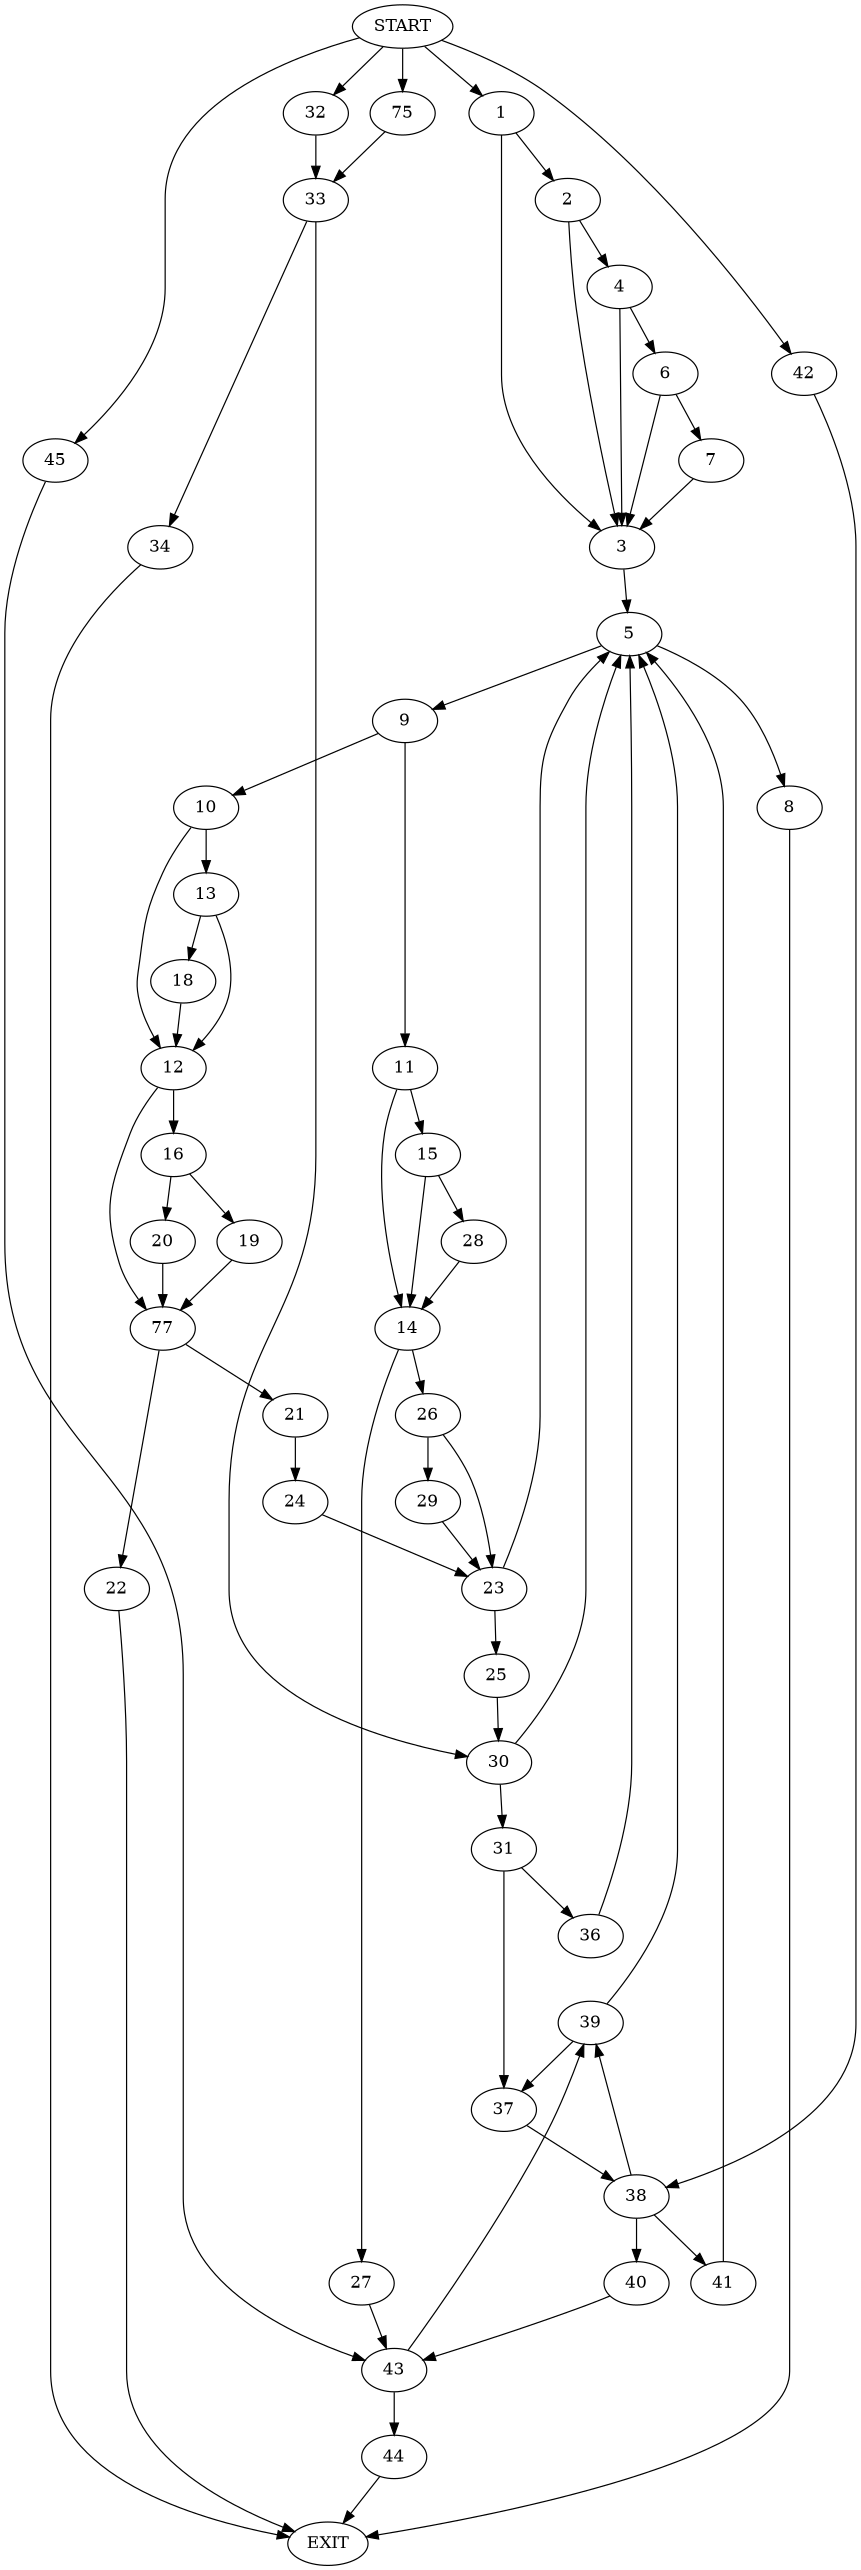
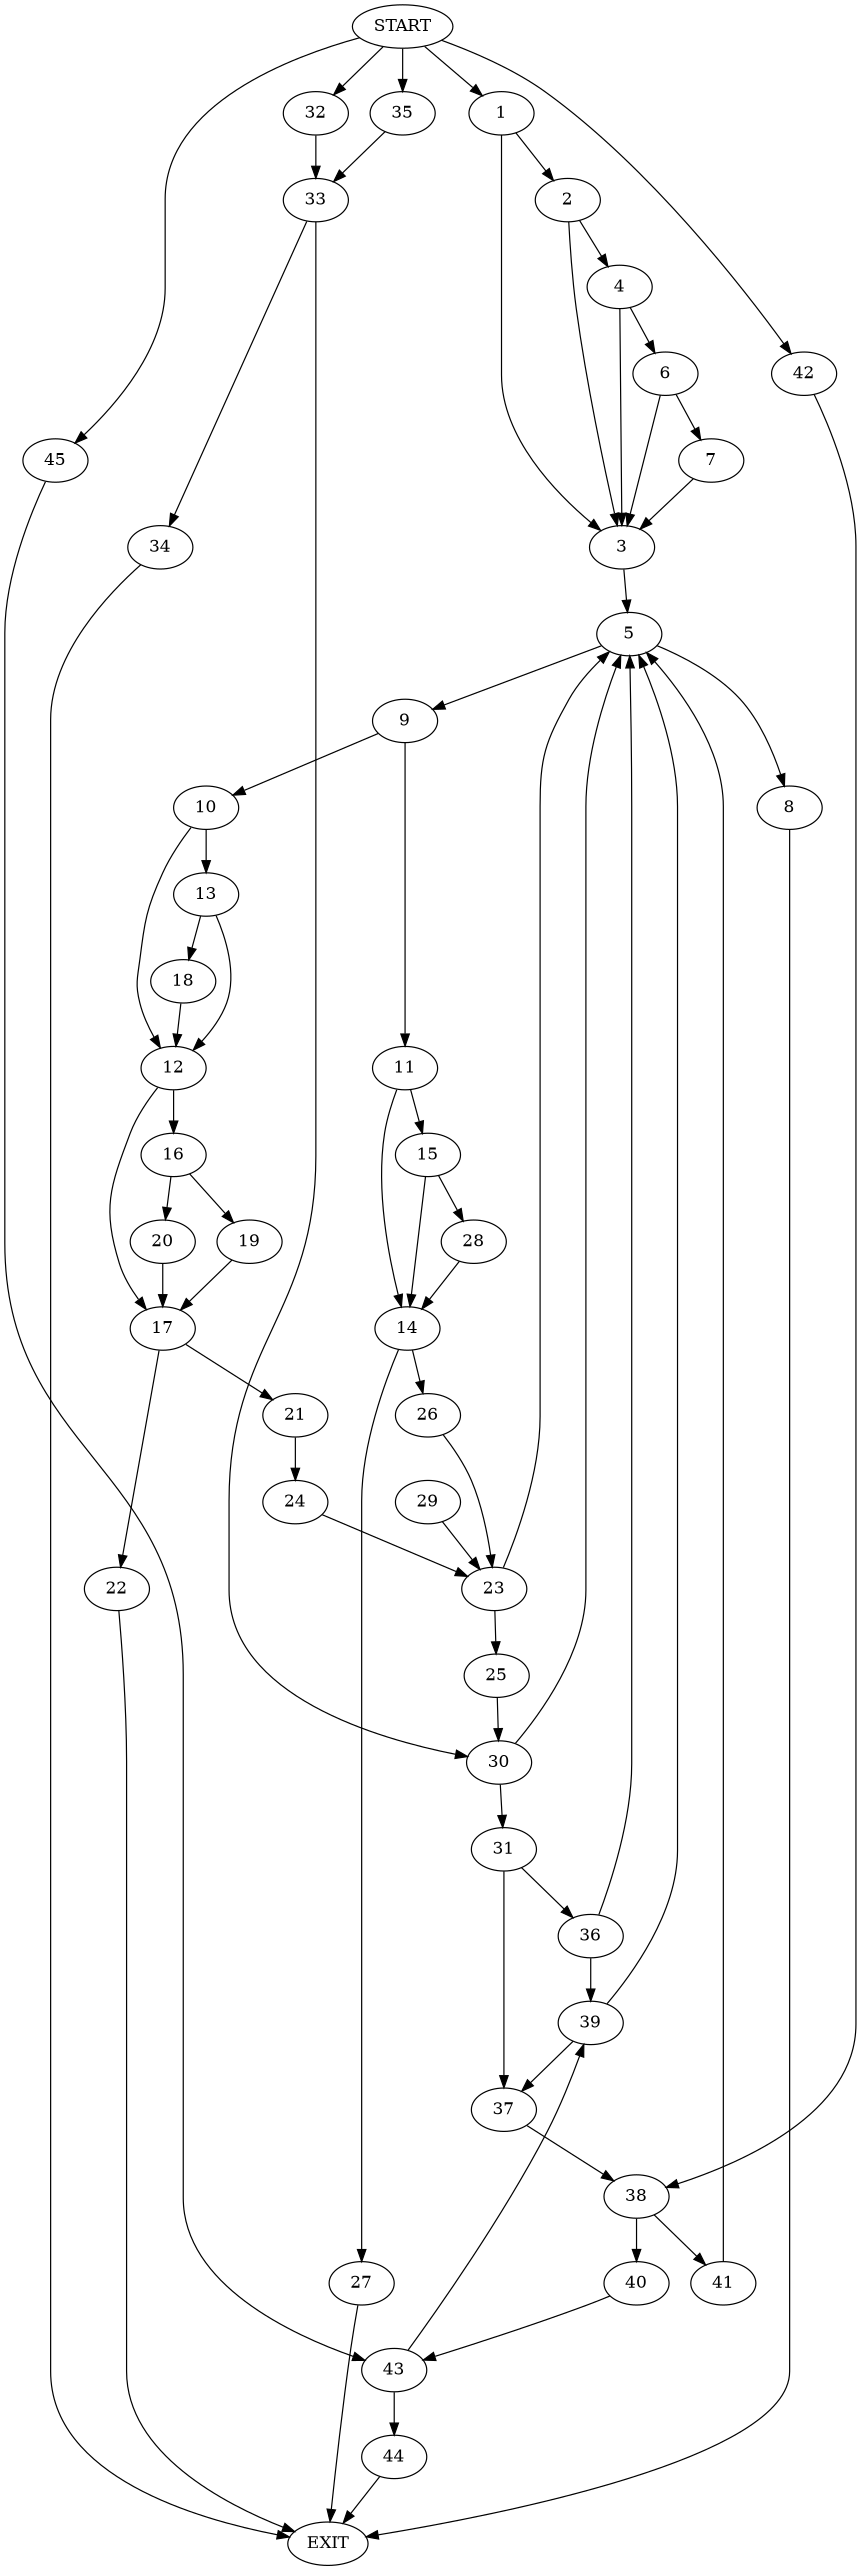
node "75": label "75" -> "35"
node "77": label "77" -> "17"
edge "26" -> "29": removed
edge "38" -> "39": now "36" -> "39"
edge "27" -> "43": now "27" -> "EXIT"
